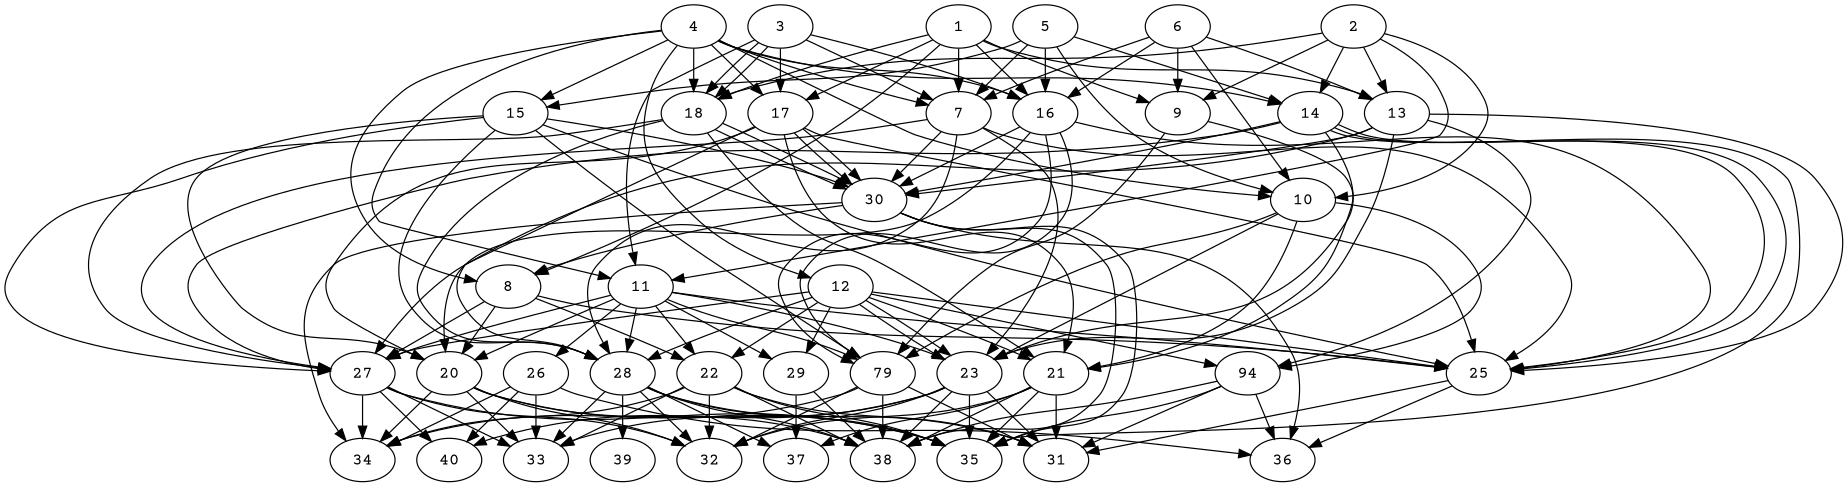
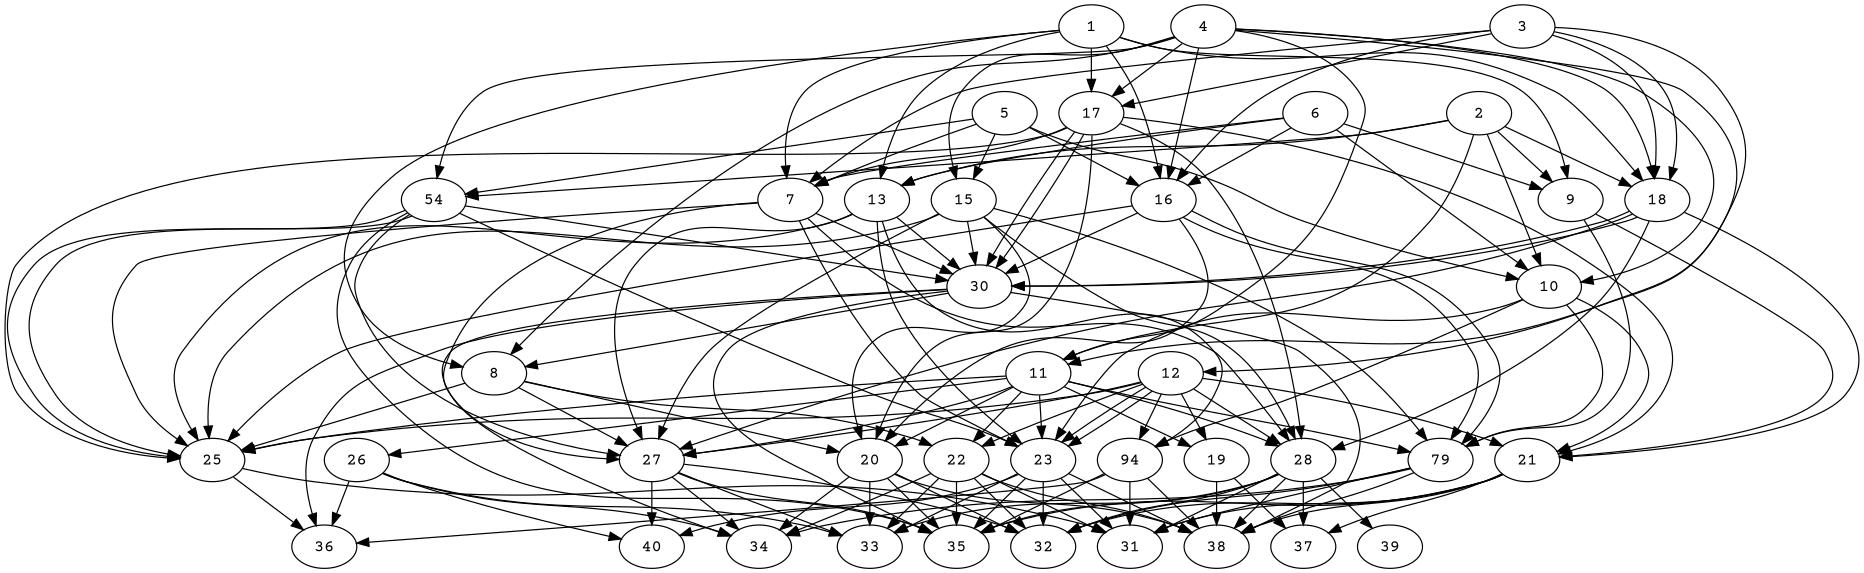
edge "4" -> "7": now "17" -> "7"
node "14": label "14" -> "54"
node "29": label "29" -> "19"
